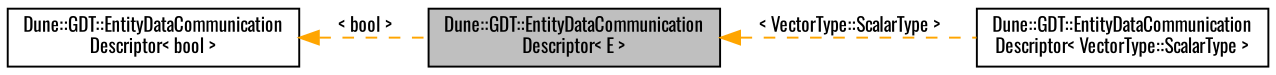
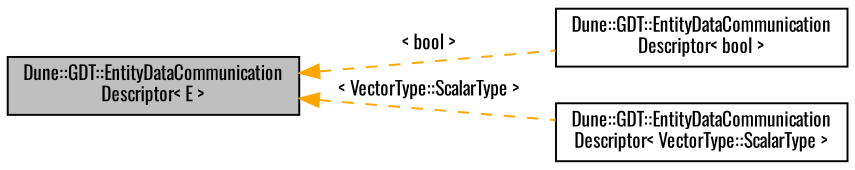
edge "Dune::GDT::EntityDataCommunication Descriptor< E >" -> "Dune::GDT::EntityDataCommunication Descriptor< bool >": reversed
